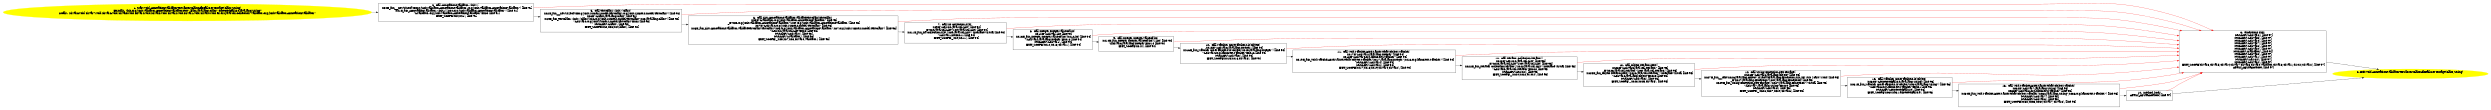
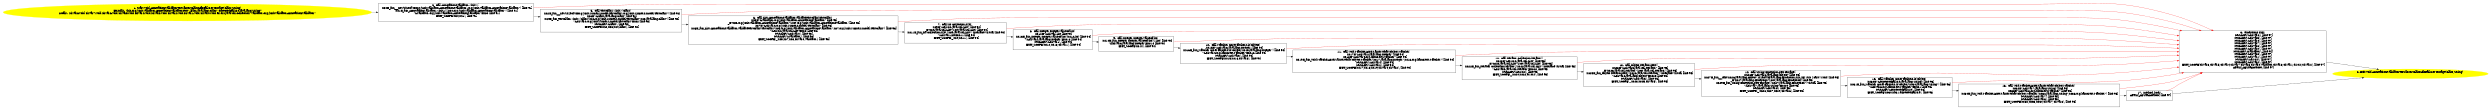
node "10:  method_body APPLY_ABSTRACTION; [line 97]": label "10:  method_body APPLY_ABSTRACTION; [line 97]" -> "17:  method_body APPLY_ABSTRACTION; [line 97]"
